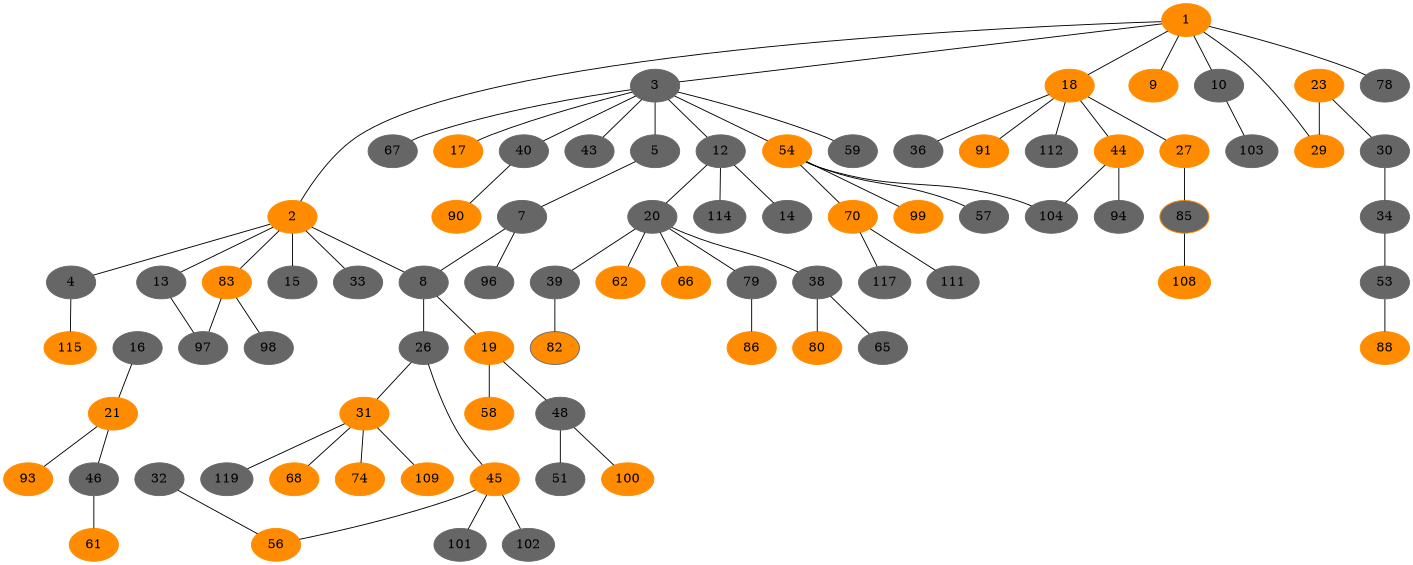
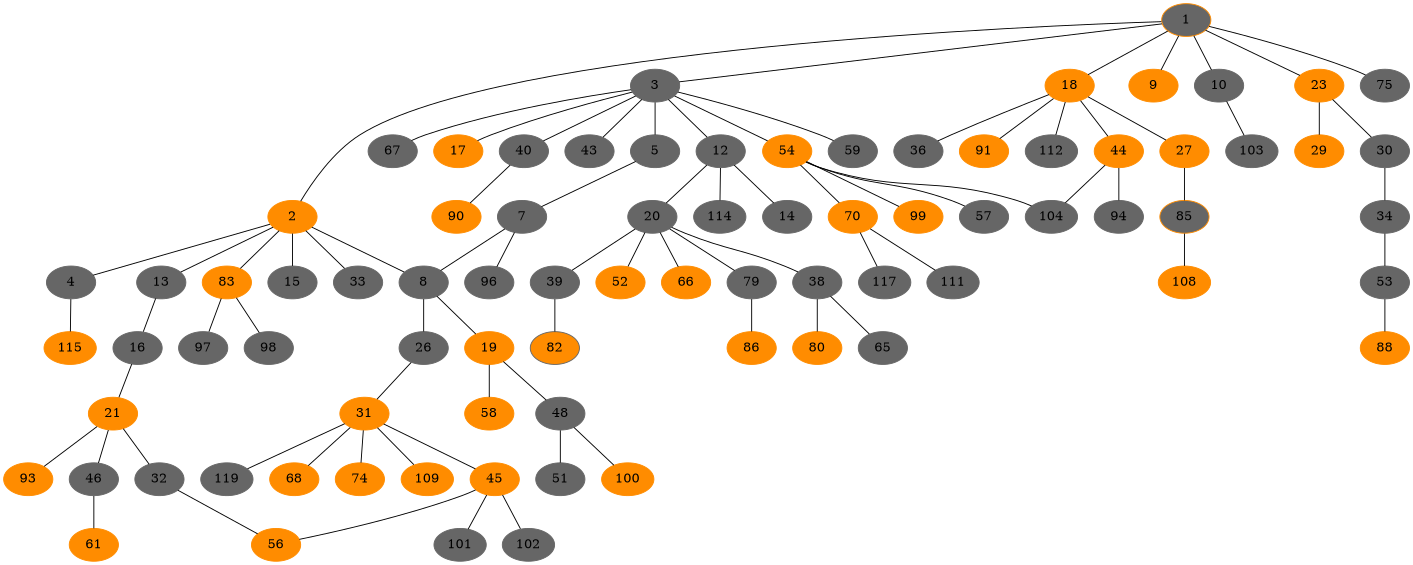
node "1": fillcolor darkorange -> gray40
edge "1" -- "29": now "1" -- "23"
node "78": label "78" -> "75"
node "62": label "62" -> "52"
edge "13" -- "97": now "13" -- "16"
edge "26" -- "45": now "31" -- "45"
edge "21" -- "32": added
